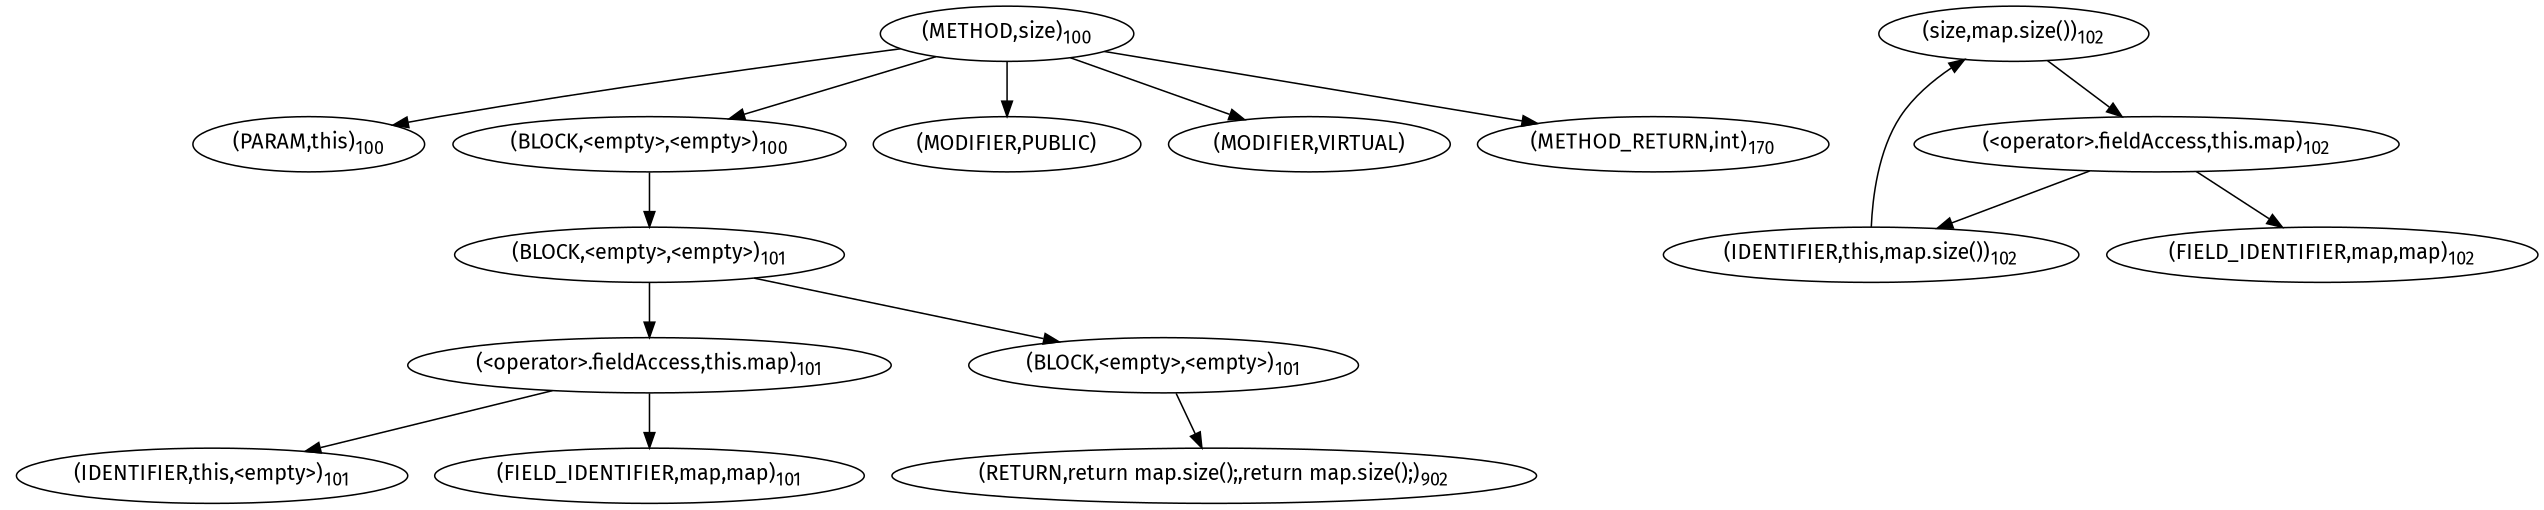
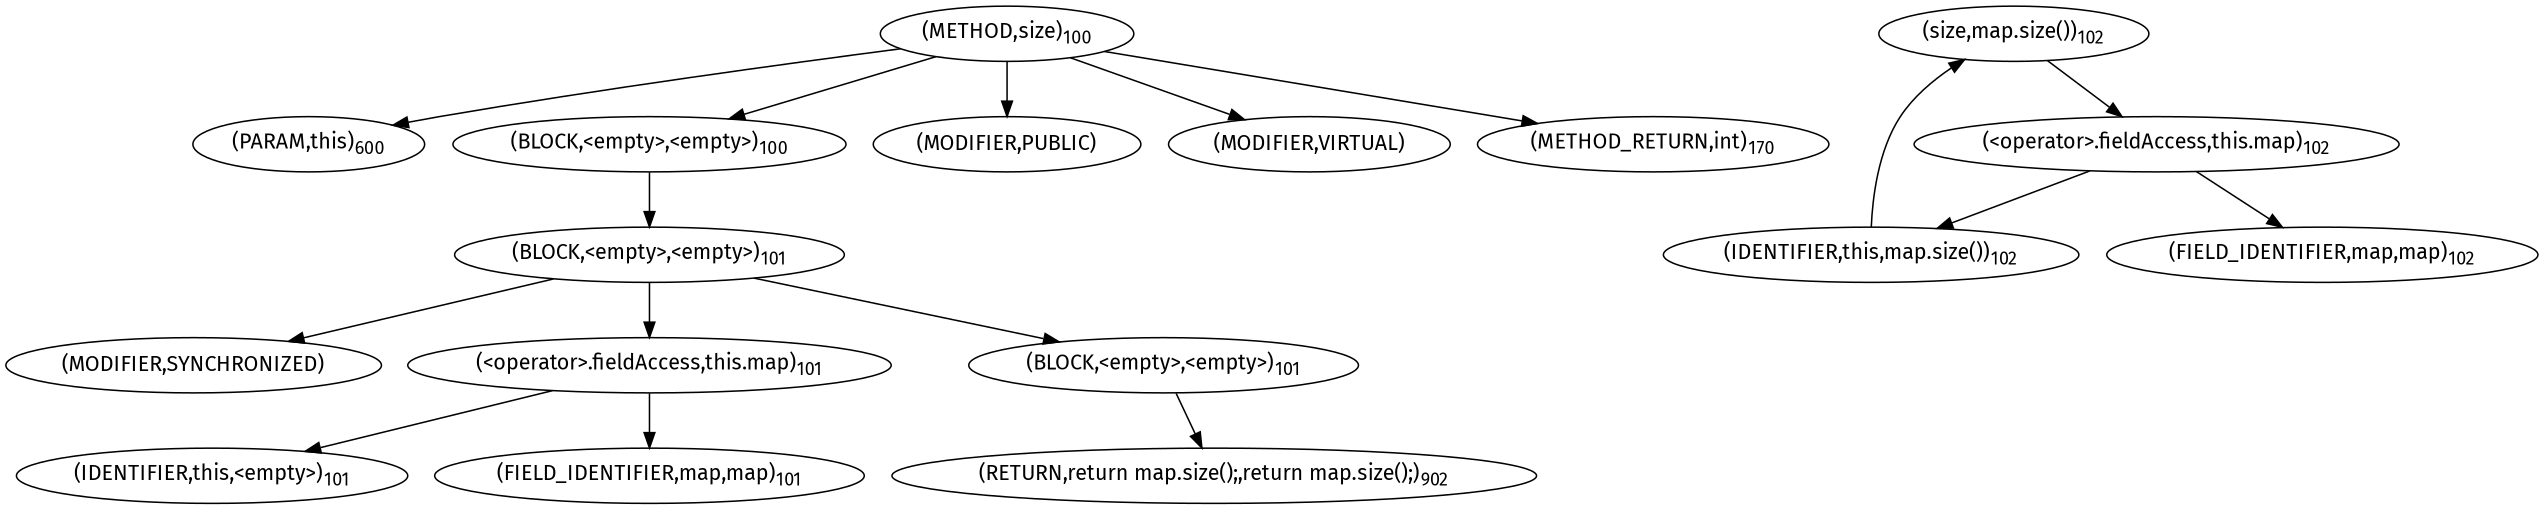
node "(PARAM,this)": text "100" -> "600"
node "(MODIFIER,SYNCHRONIZED)": added
